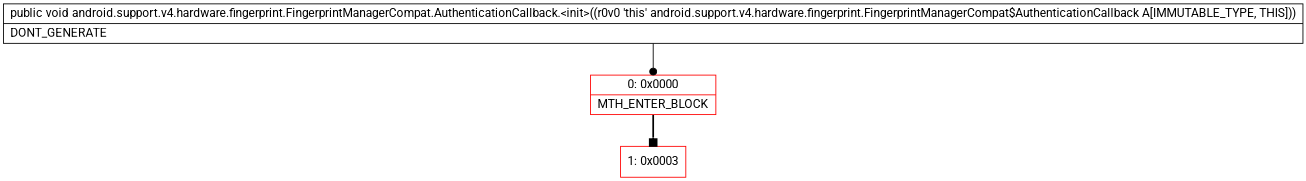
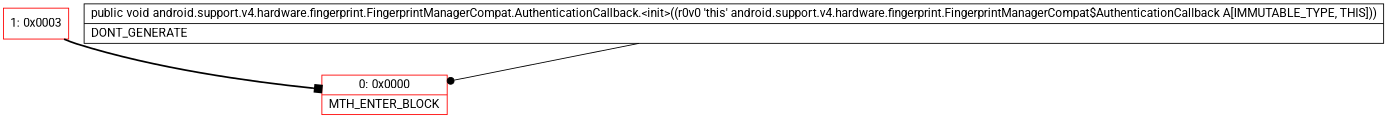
edge "0: 0x0000" -> "1: 0x0003": reversed
